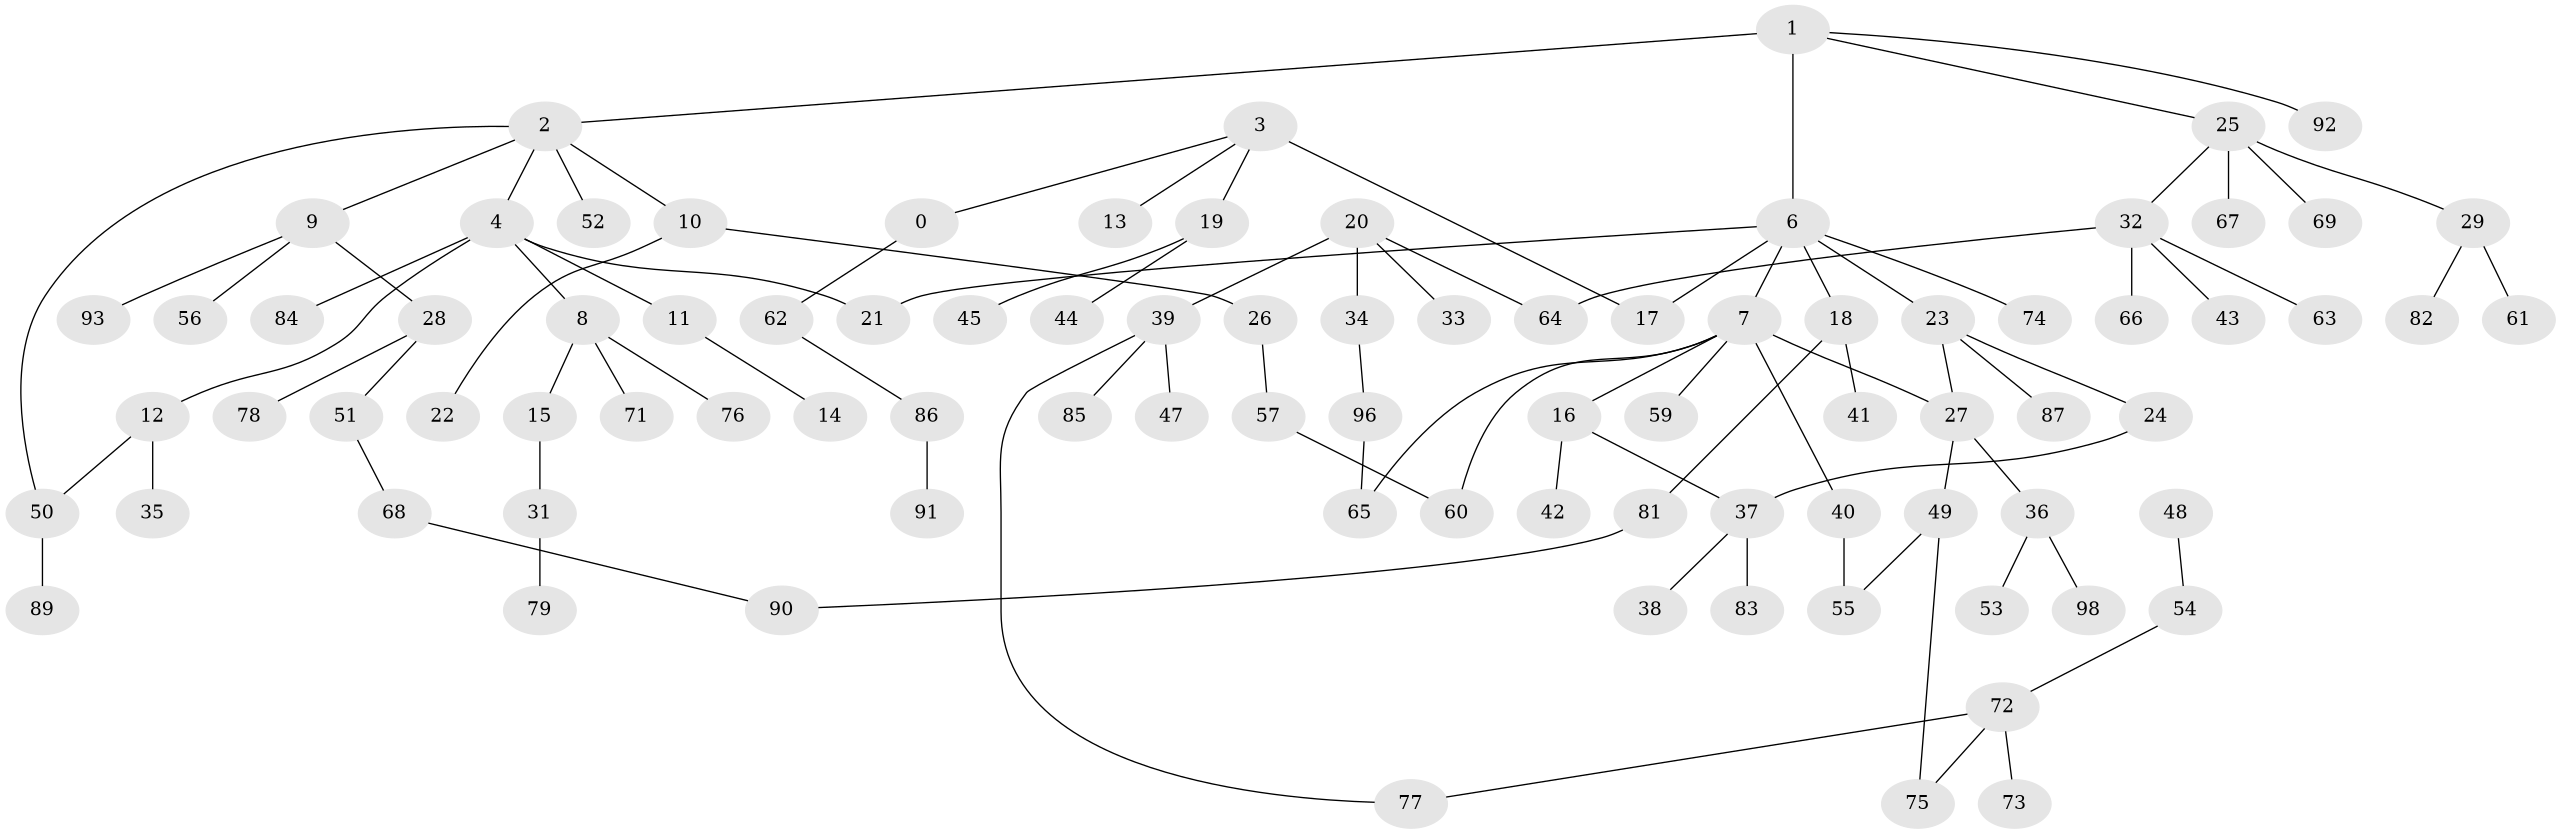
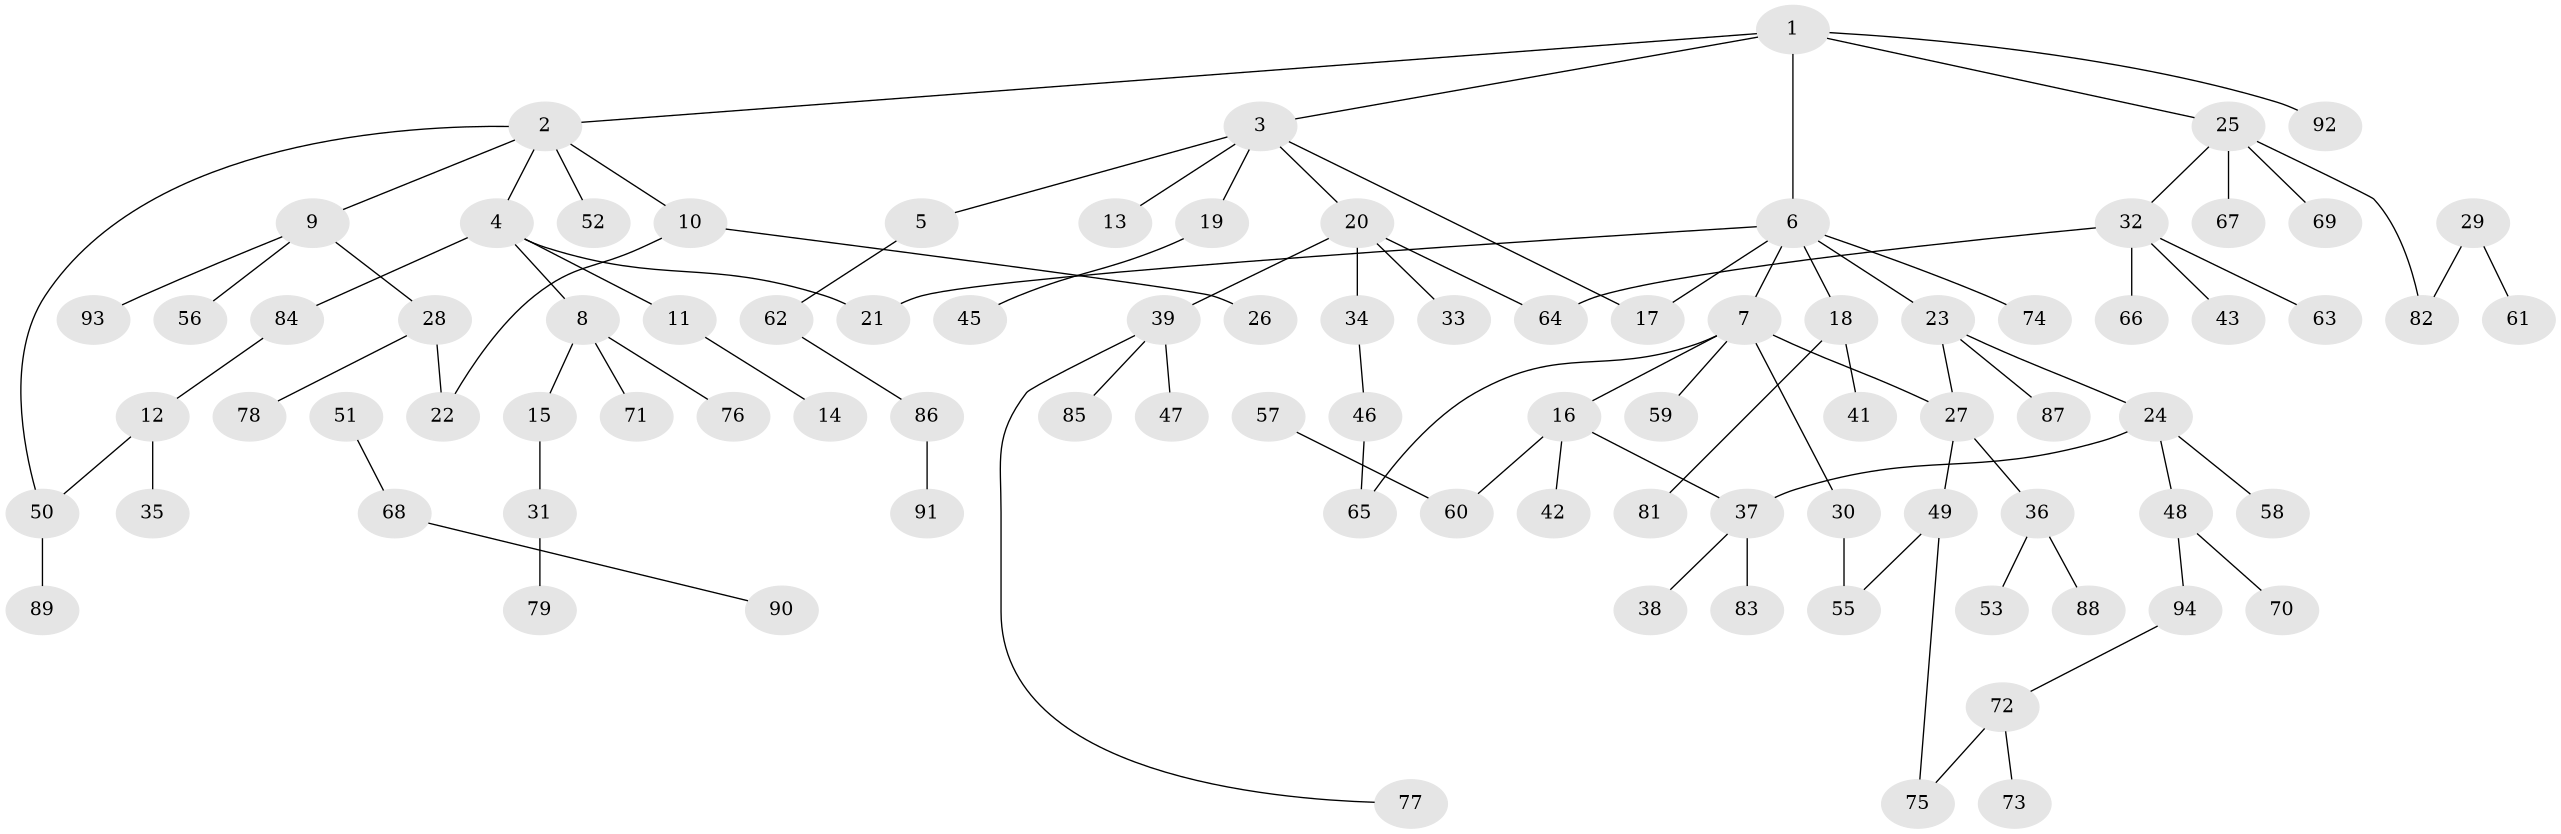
edge "1" -- "3": added
edge "3" -- "20": added
edge "25" -- "29": now "25" -- "82"
node "0": label "0" -> "5"
node "44": removed
edge "4" -- "12": now "84" -- "12"
edge "28" -- "51": now "28" -- "22"
edge "26" -- "57": removed
edge "7" -- "60": now "16" -- "60"
node "96": label "96" -> "46"
edge "24" -- "48": added
node "40": label "40" -> "30"
node "58": added
edge "81" -- "90": removed
node "98": label "98" -> "88"
node "54": label "54" -> "94"
node "70": added
edge "72" -- "77": removed
